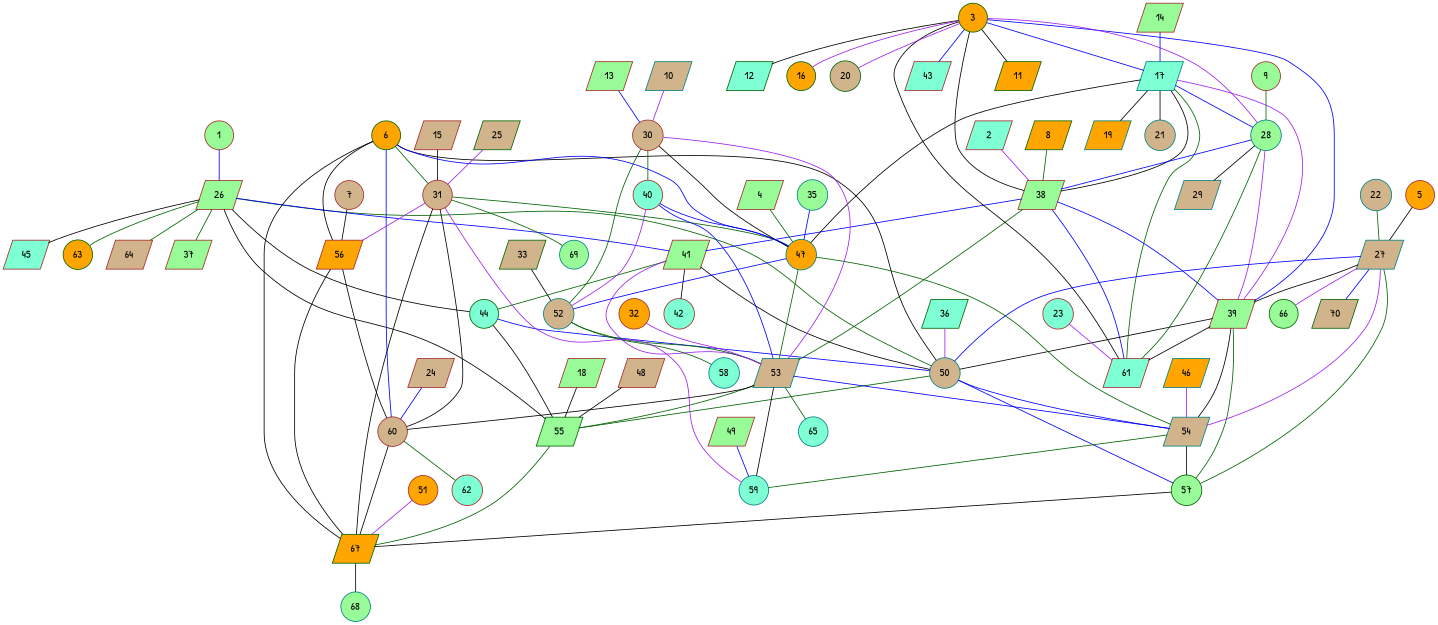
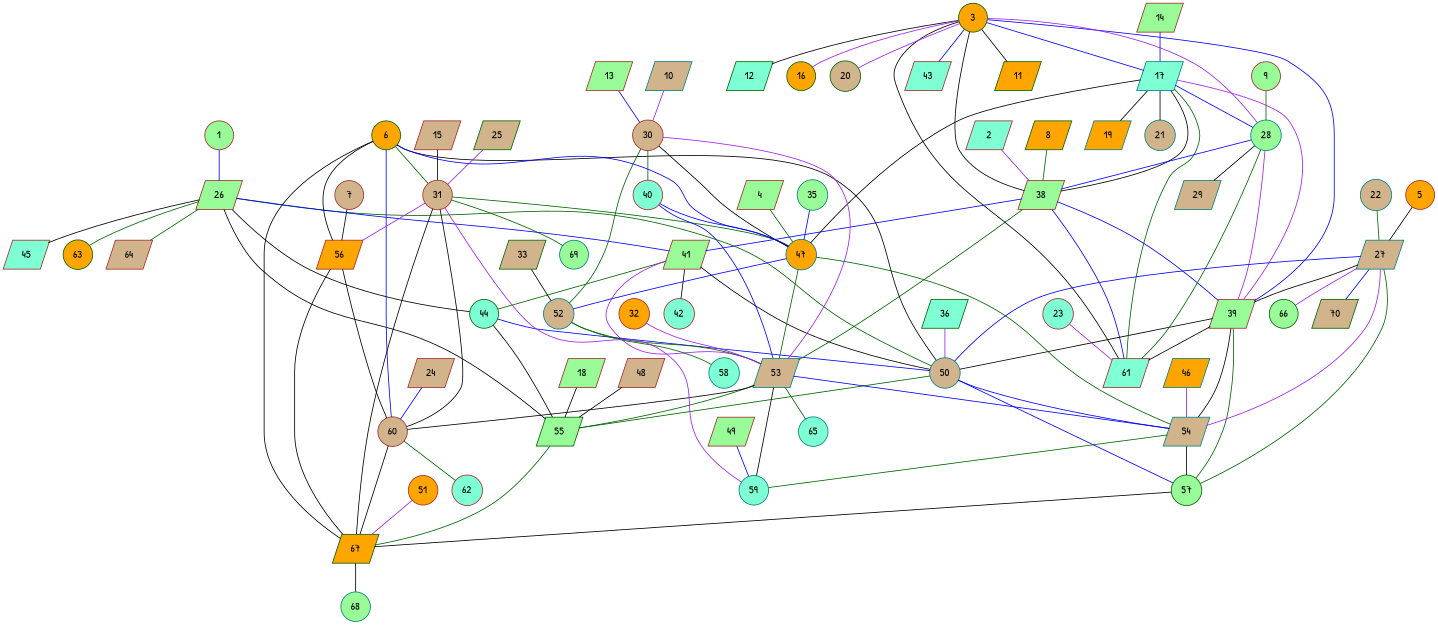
node "37": removed
edge "40" -- "52": removed
